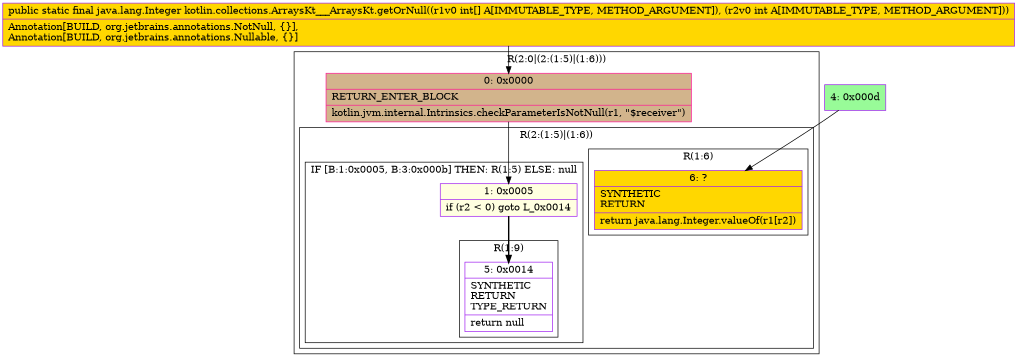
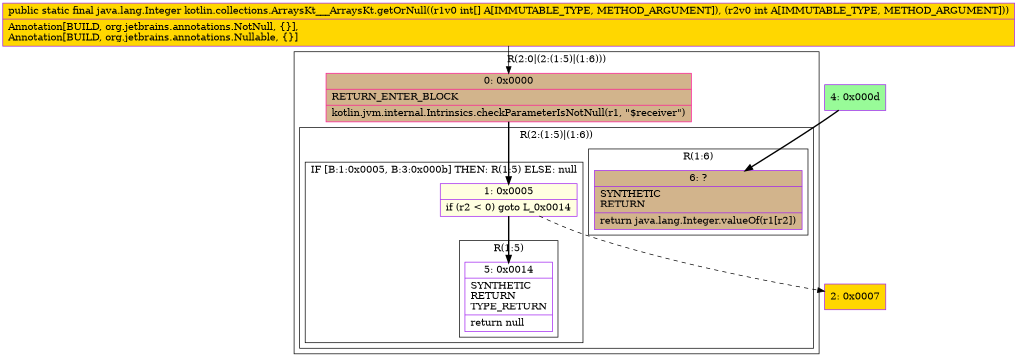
edge "4: 0x000d" -> "6: ?": style solid -> bold
edge "0: 0x0000" -> "1: 0x0005": style solid -> bold
node "6: ?": fillcolor gold -> tan
cluster "R(1:9)": label "R(1:9)" -> "R(1:5)"
node "2: 0x0007": added
